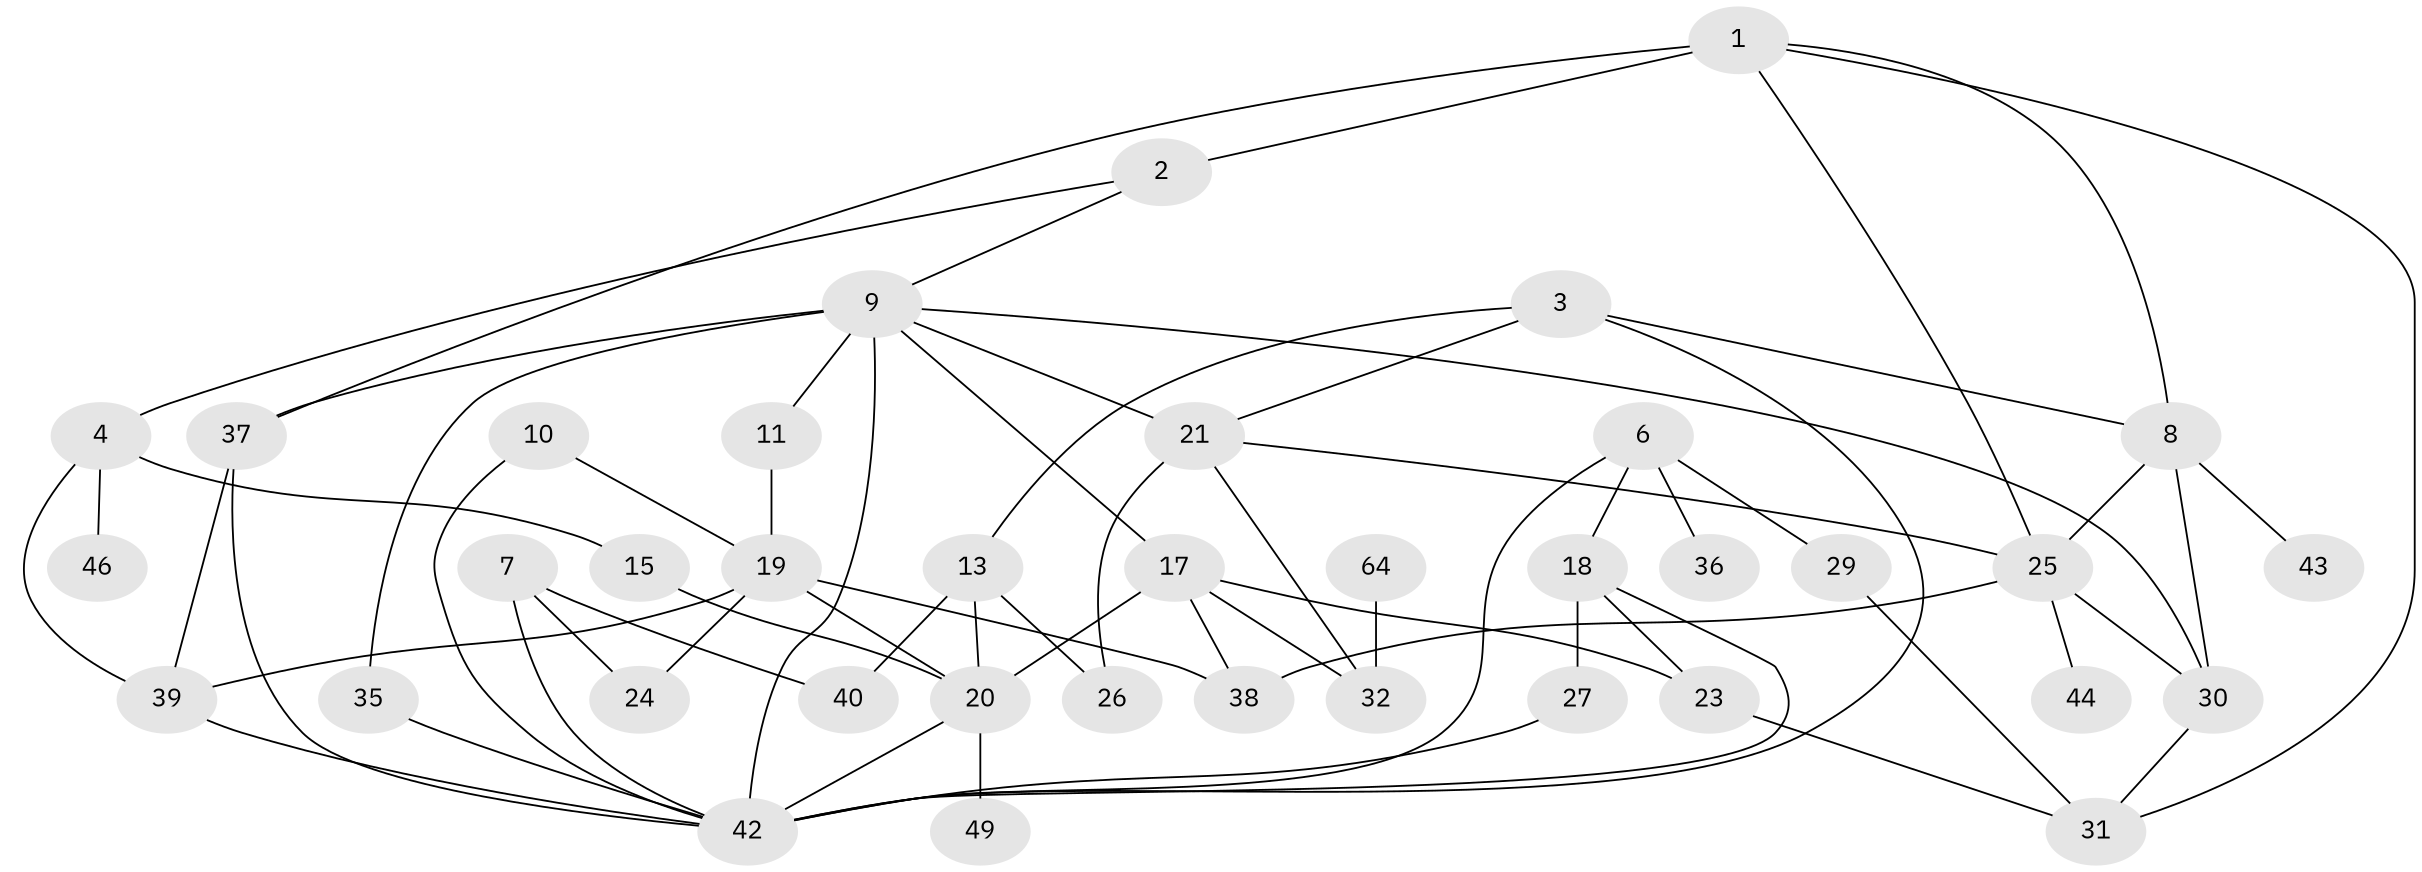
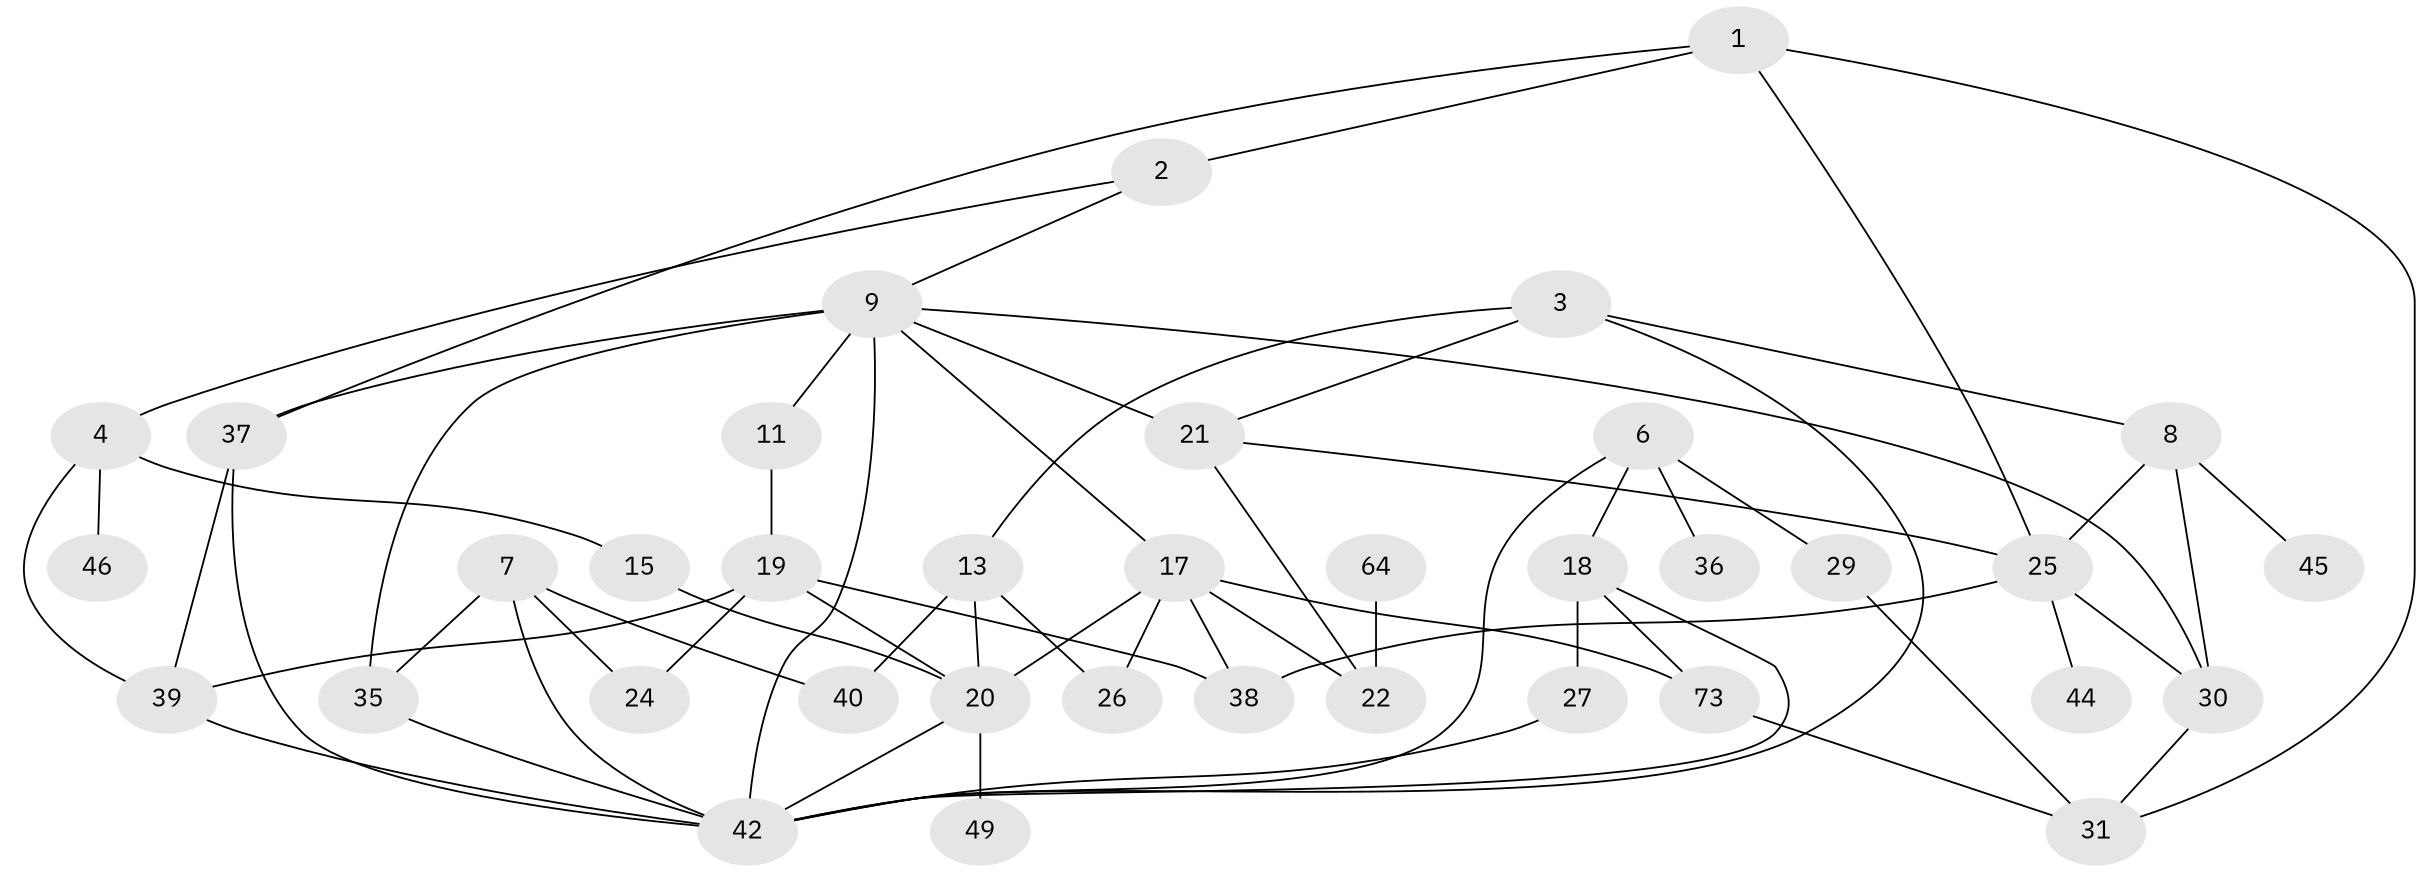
edge "1" -- "8": removed
node "10": removed
edge "21" -- "26": now "17" -- "26"
node "43": label "43" -> "45"
edge "7" -- "35": added
node "32": label "32" -> "22"
node "23": label "23" -> "73"
